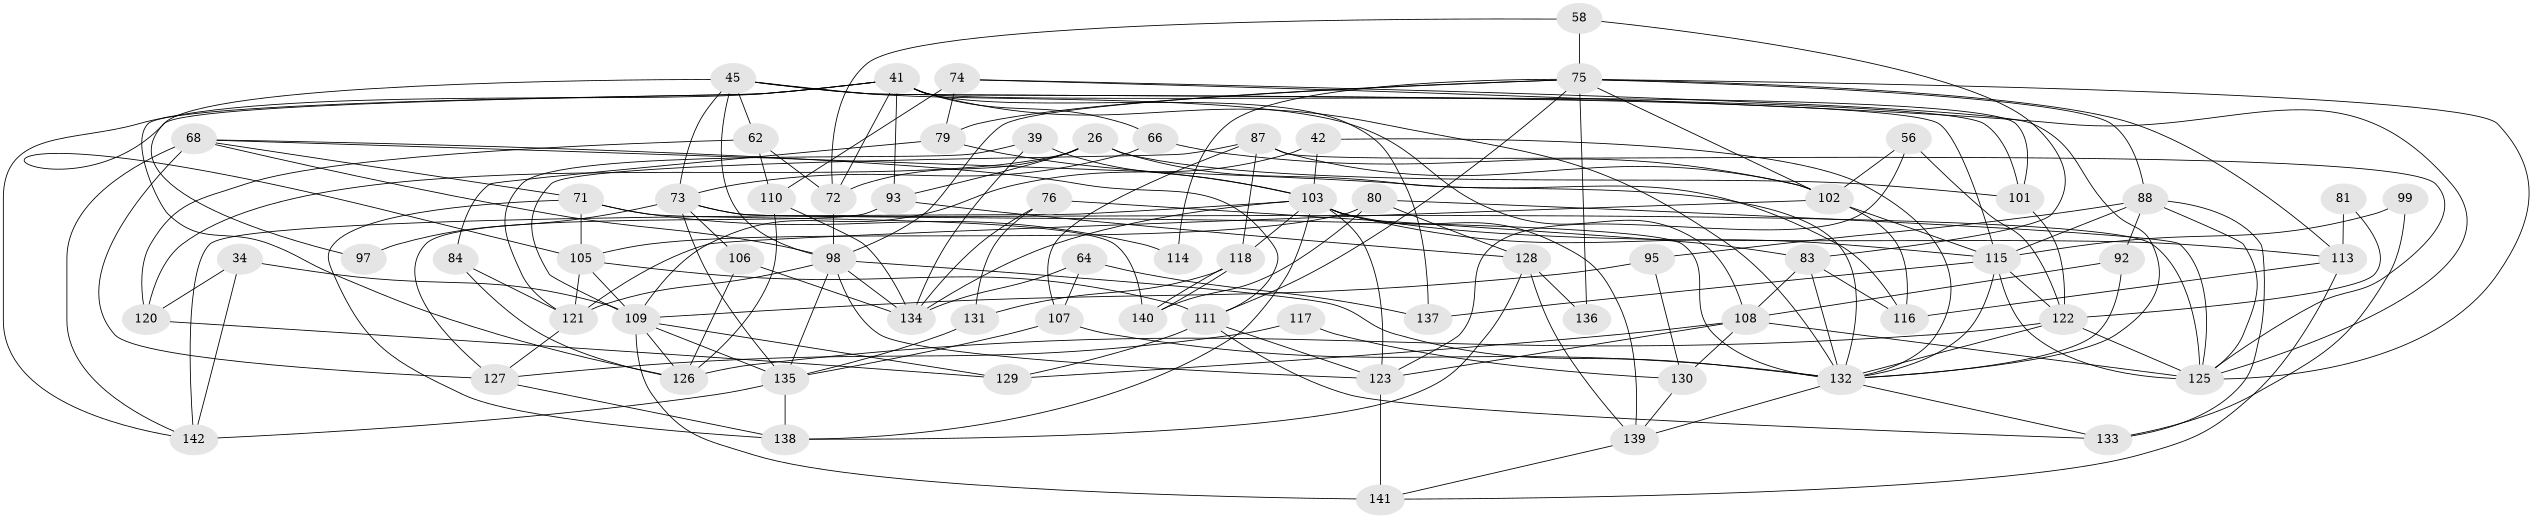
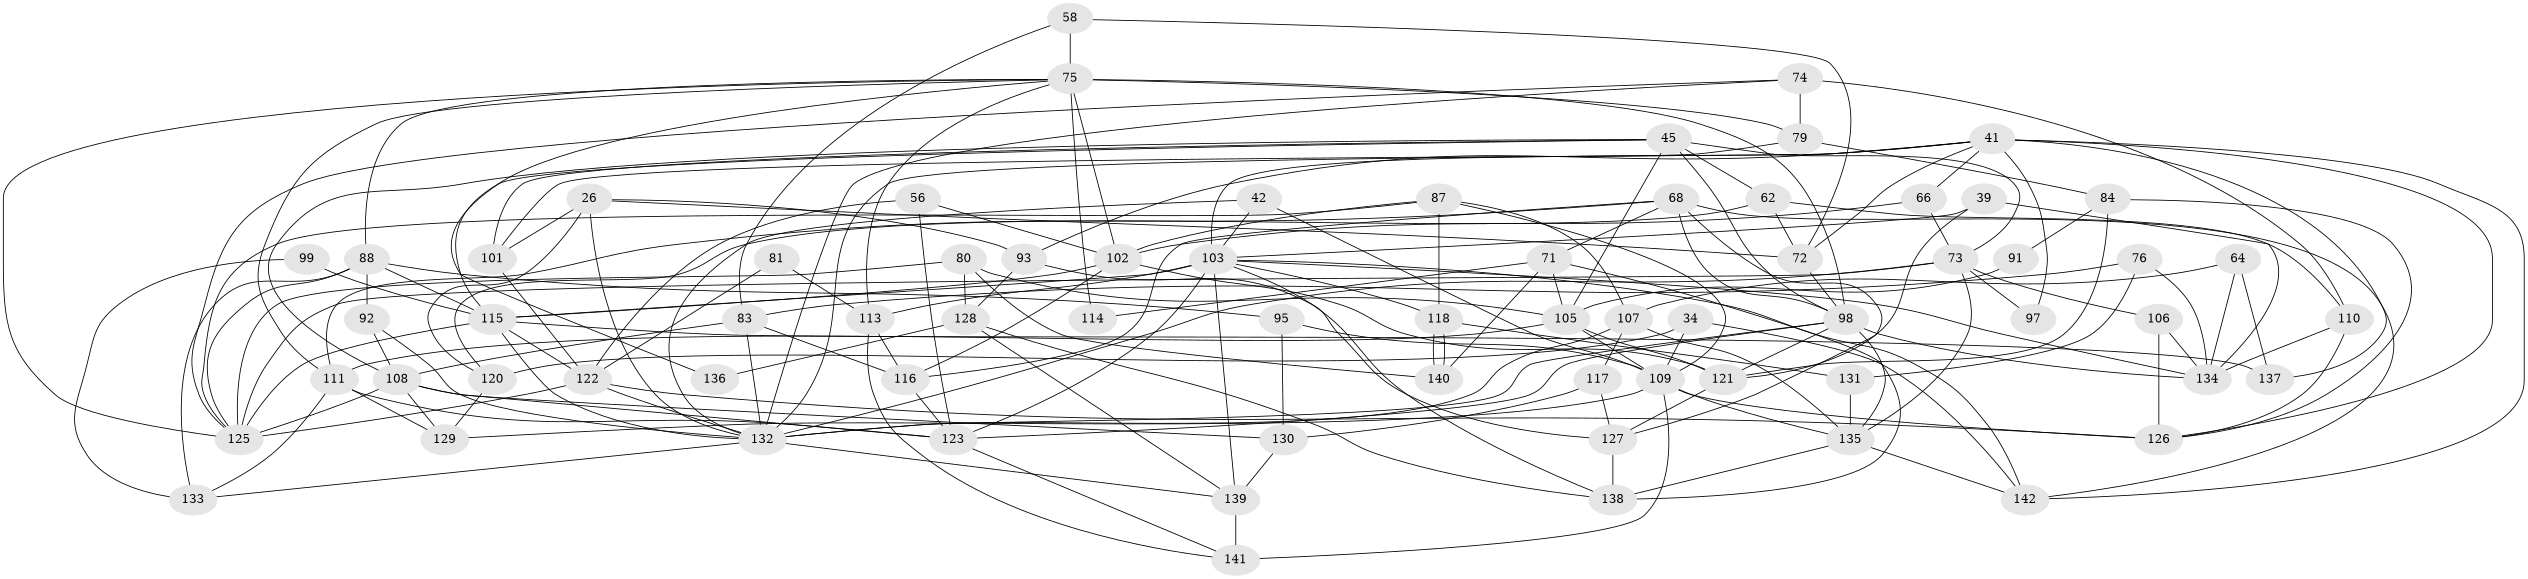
node "91": added
edge "107" -- "117": added
edge "116" -- "123": added
